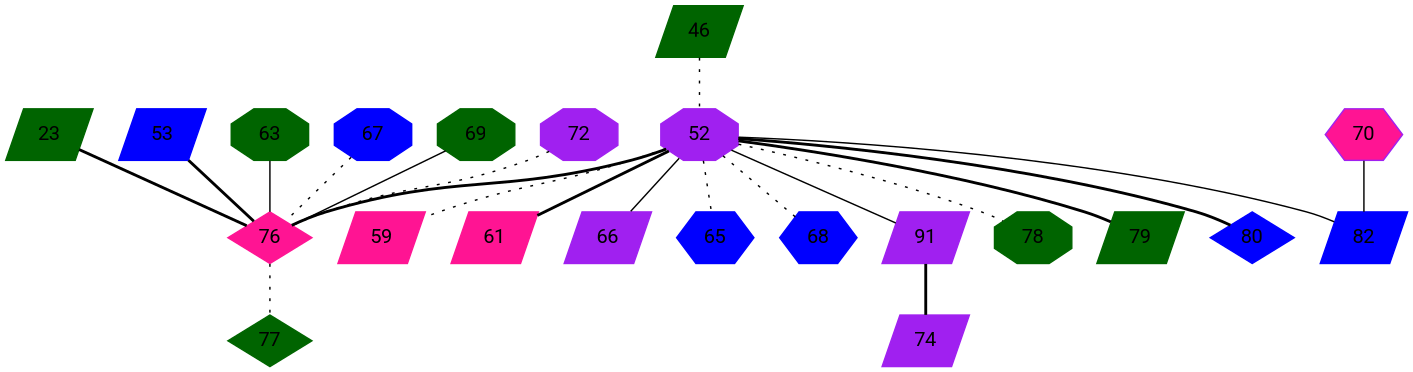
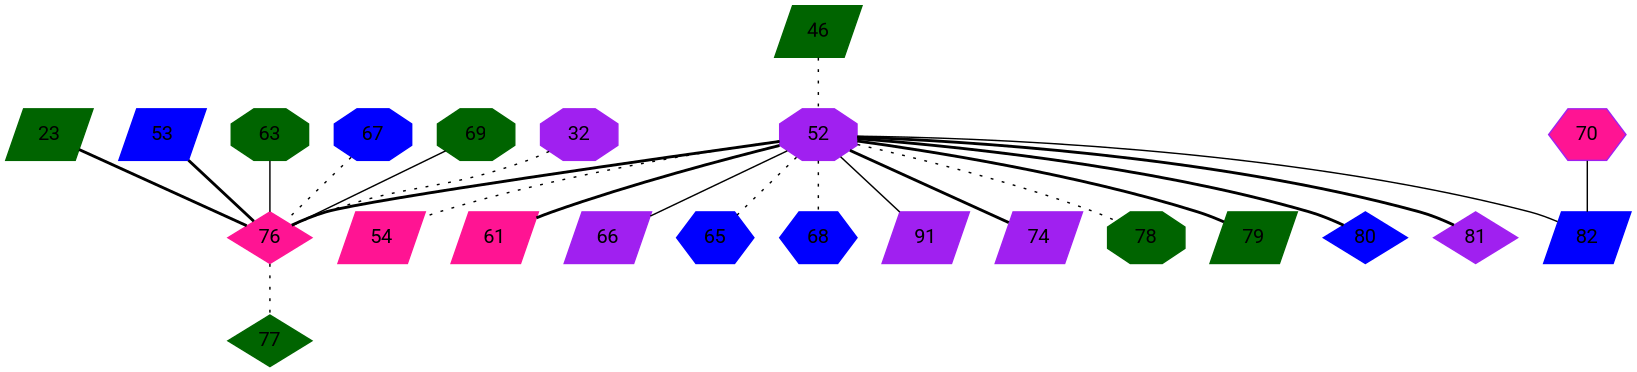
node "72": label "72" -> "32"
node "59": label "59" -> "54"
node "81": added
edge "91" -- "74": now "52" -- "74"
